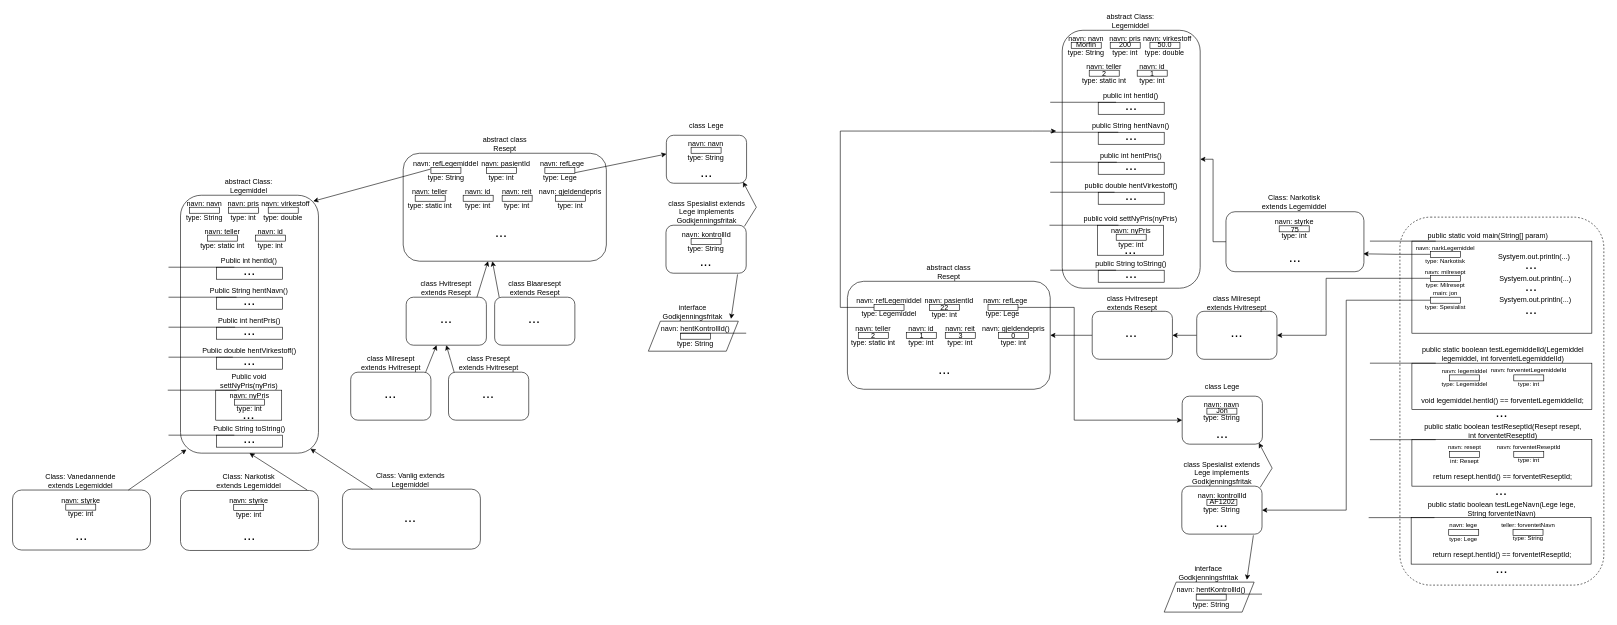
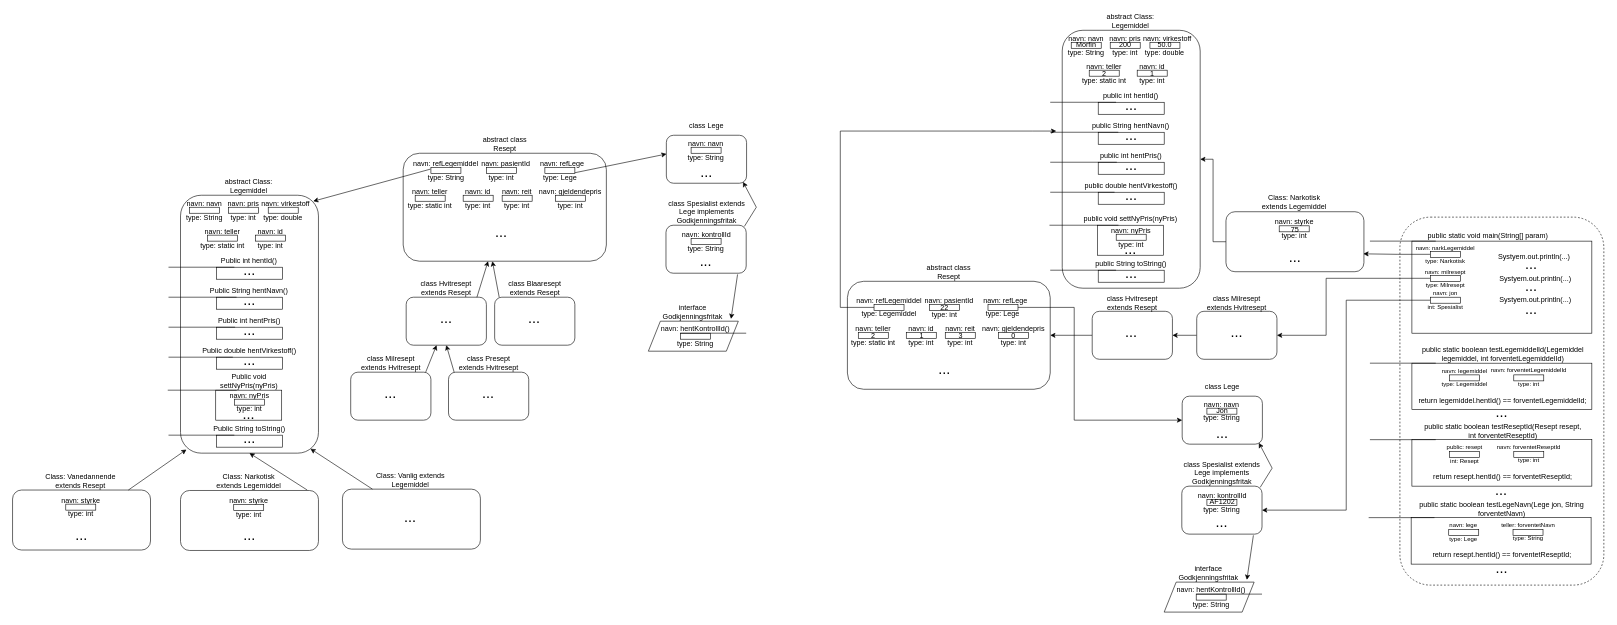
node "main: jon": label "main: jon" -> "navn: jon"
node "type: Spesialist": label "type: Spesialist" -> "int: Spesialist"
node "void legemiddel.hentId() == forventetLegemiddelId;": label "void legemiddel.hentId() == forventetLegemiddelId;" -> "return legemiddel.hentId() == forventetLegemiddelId;"
node "navn: resept": label "navn: resept" -> "public: resept"
node "Class: Vanedannende extends Legemiddel": label "Class: Vanedannende extends Legemiddel" -> "Class: Vanedannende extends Resept"
node "public static boolean testLegeNavn(Lege lege, String forventetNavn)": label "public static boolean testLegeNavn(Lege lege, String forventetNavn)" -> "public static boolean testLegeNavn(Lege jon, String forventetNavn)"
